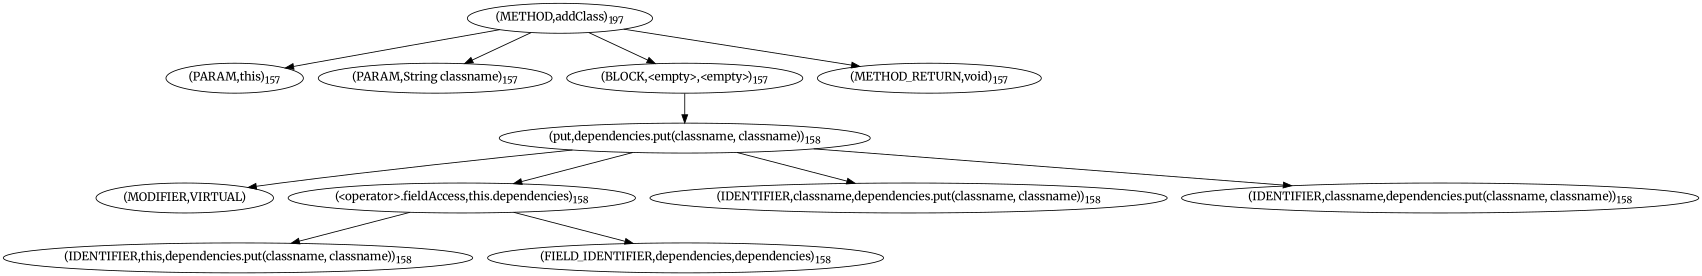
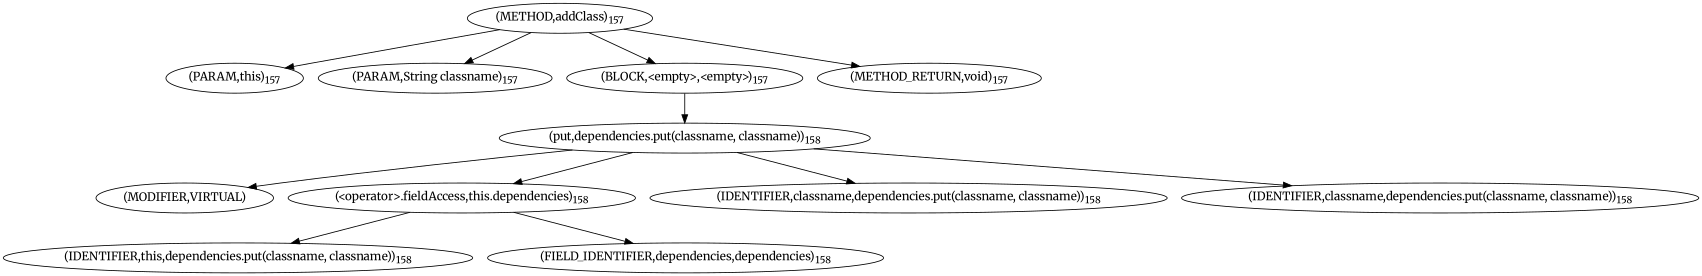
node "(METHOD,addClass)": text "197" -> "157"
